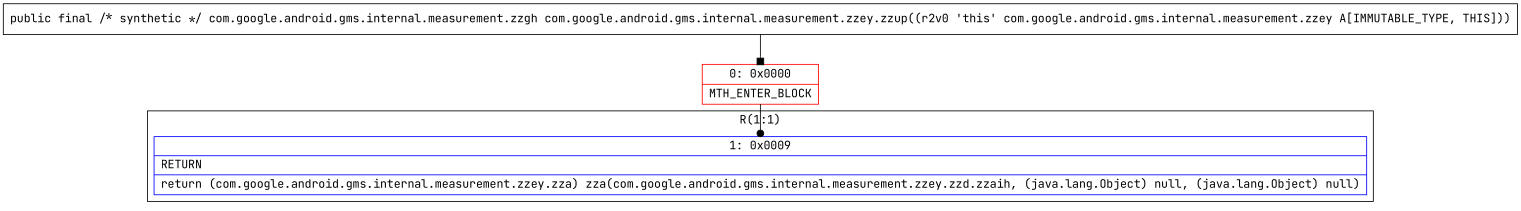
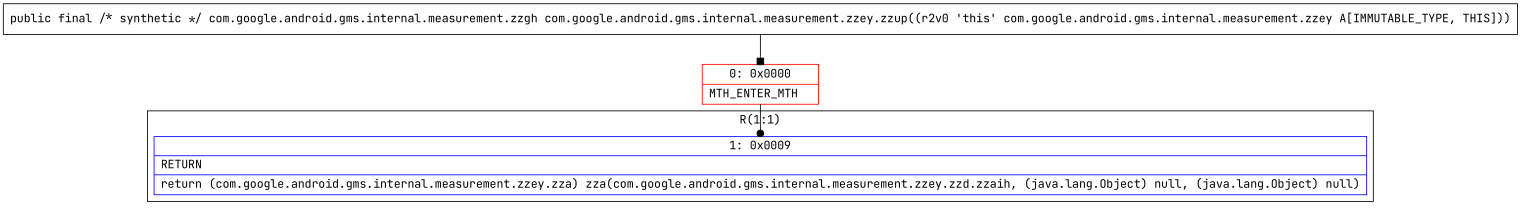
node "0: 0x0000": text "MTH_ENTER_BLOCK" -> "MTH_ENTER_MTH"
